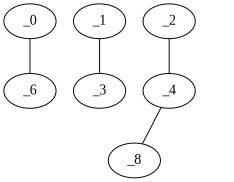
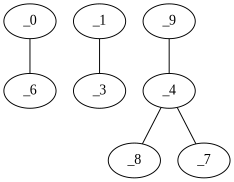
node "_2": label "_2" -> "_9"
node "_7": added
